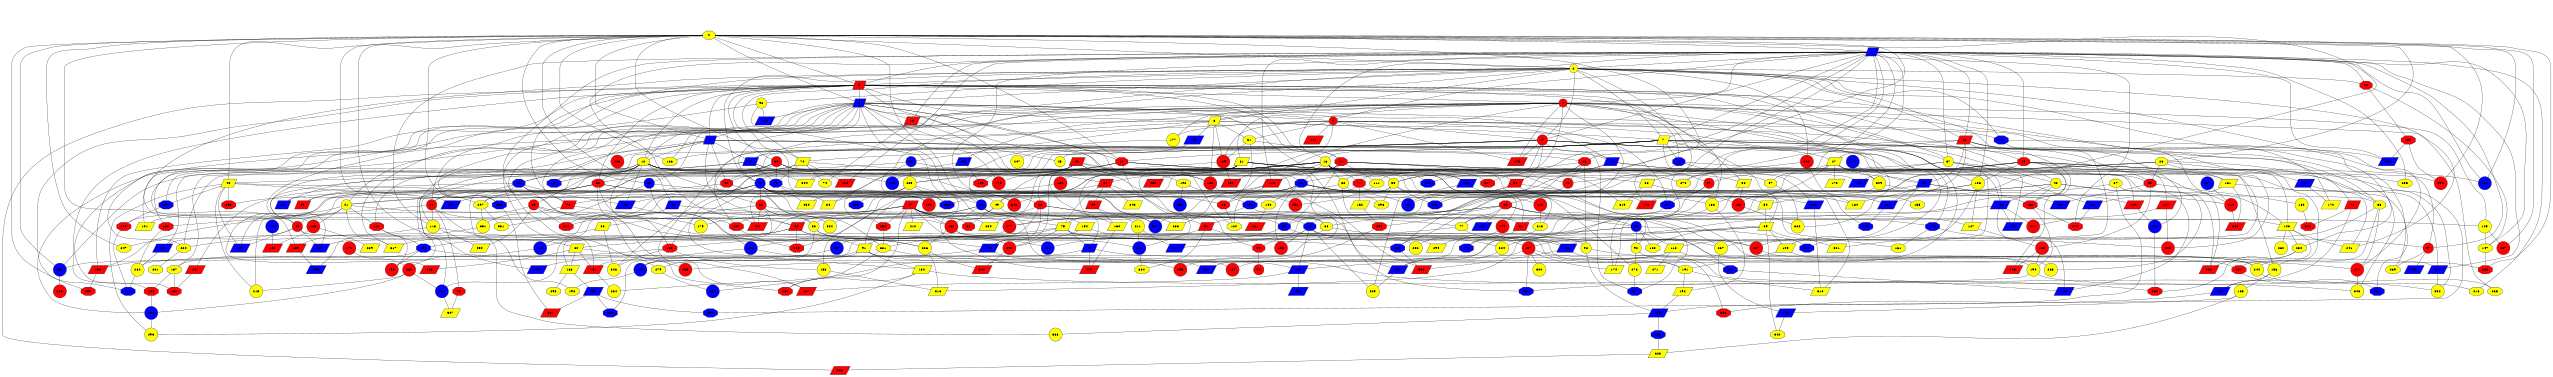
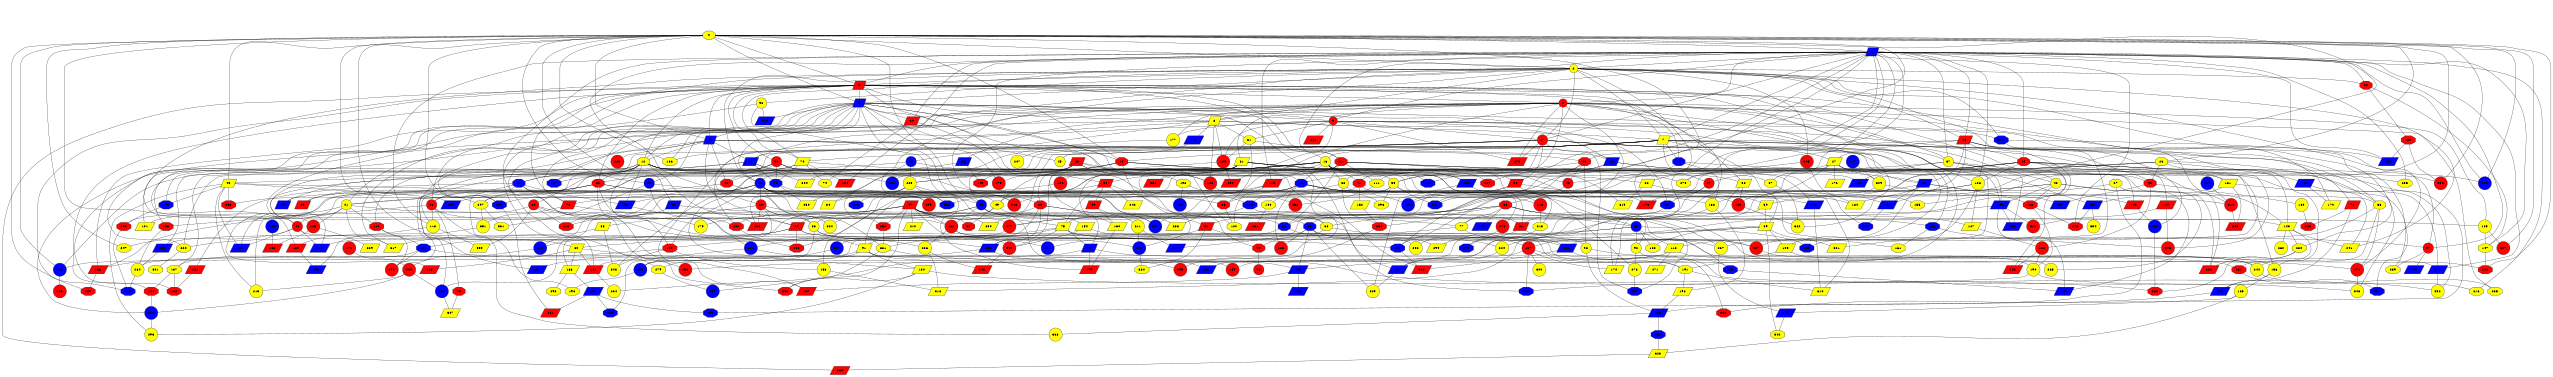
edge "0" -- "84": now "0" -- "155"
node "354": added
edge "118" -- "226": removed
